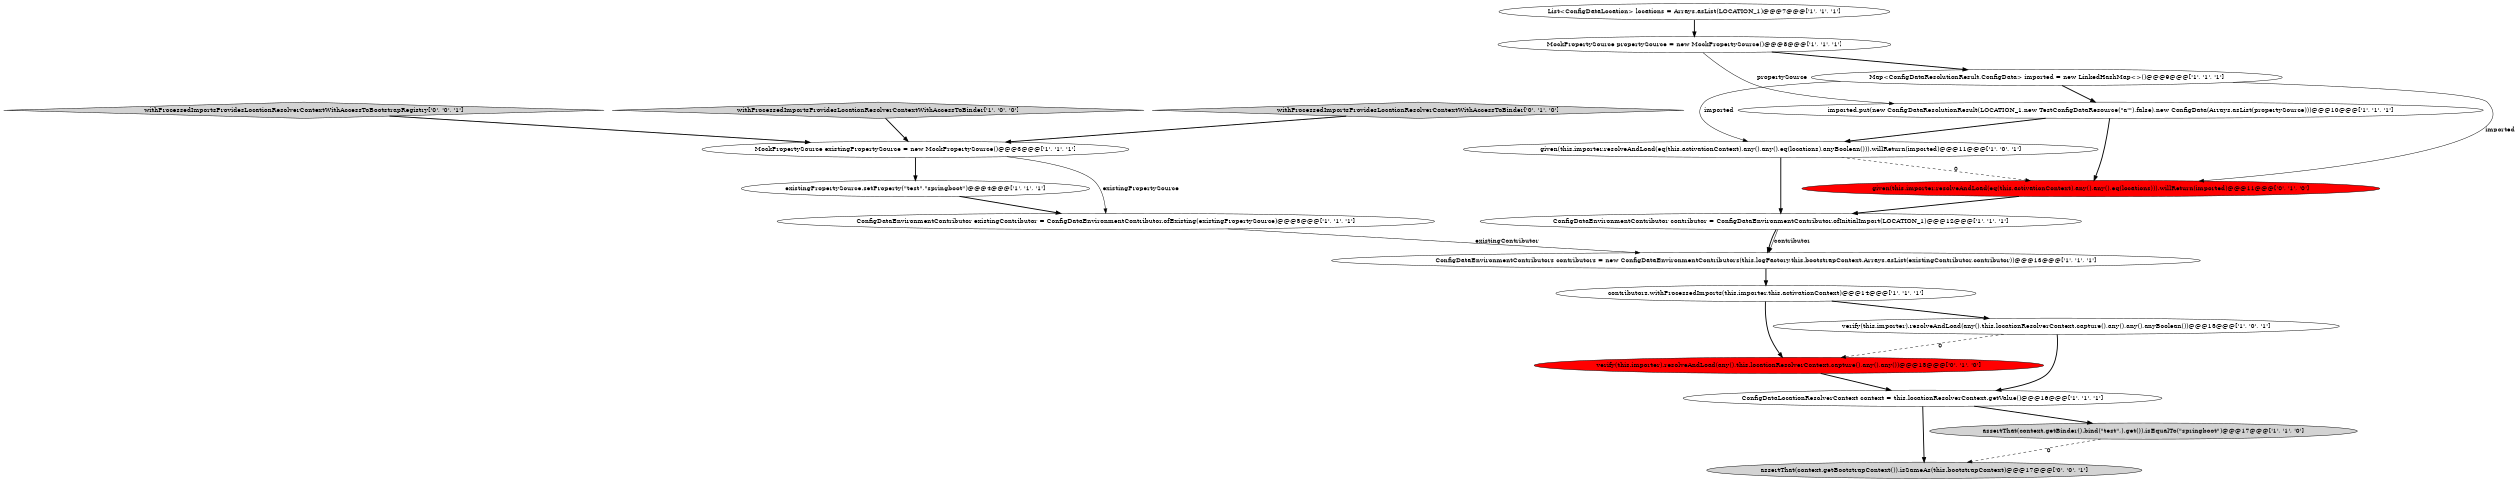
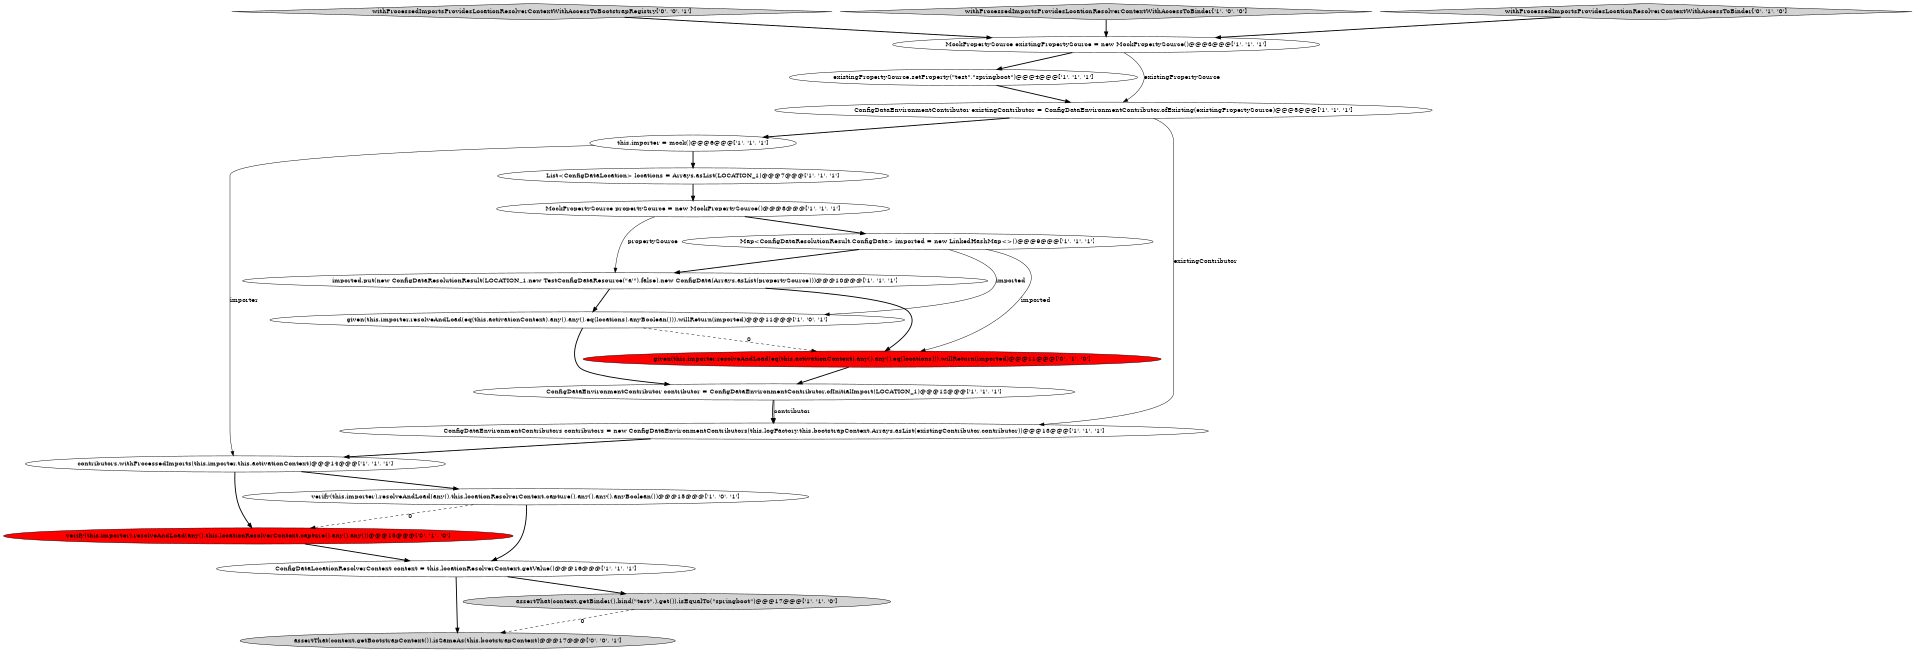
node "this.importer = mock()@@@6@@@['1', '1', '1']": added
